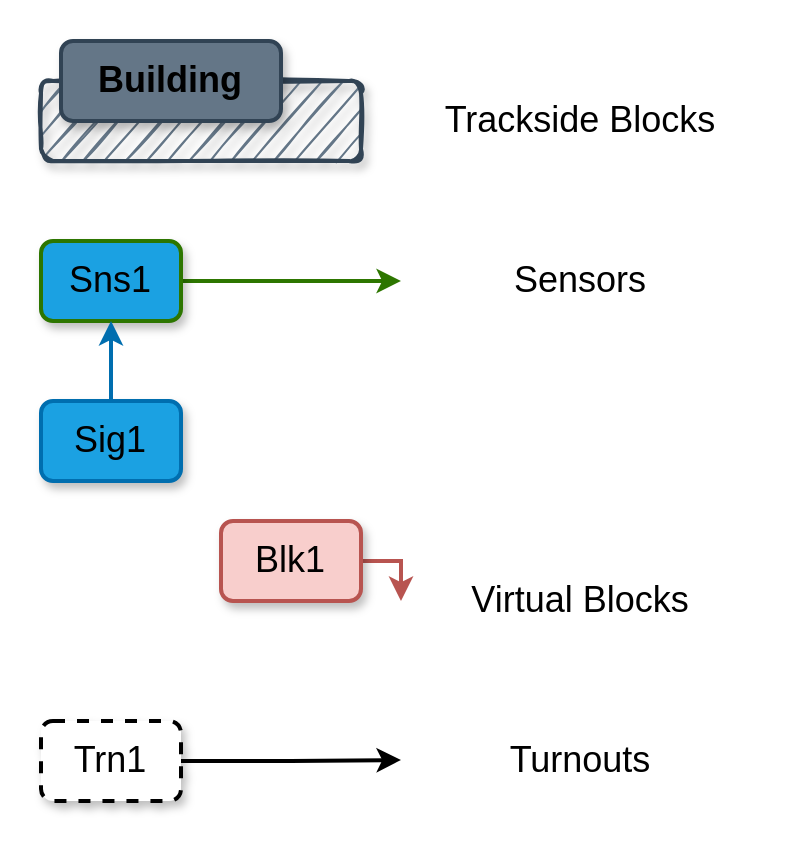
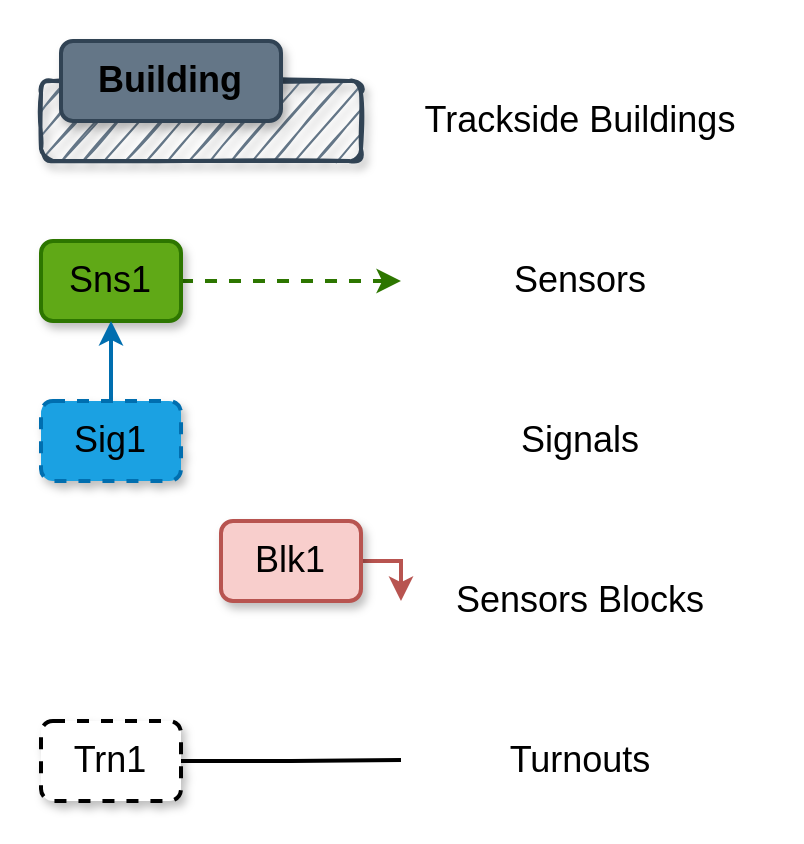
node "Trackside Blocks": label "Trackside Blocks" -> "Trackside Buildings"
node "Sns1": fillcolor #1ba1e2 -> #60a917
edge "Sns1" -> "Sensors": style solid -> dashed
node "Sig1": style solid -> dashed
node "Signals": added
node "Virtual Blocks": label "Virtual Blocks" -> "Sensors Blocks"
edge "Trn1" -> "Turnouts": arrowhead classic -> none
